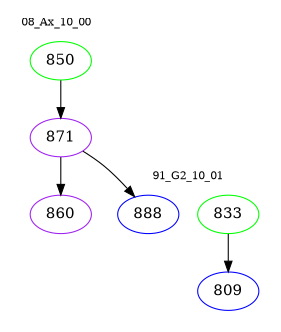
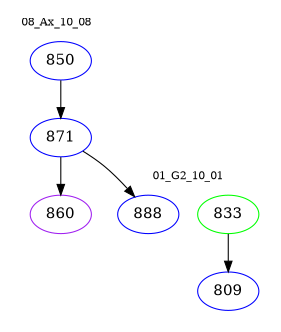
cluster "08_Ax_10_00": label "08_Ax_10_00" -> "08_Ax_10_08"
node "850": color green -> blue
node "871": color purple -> blue
cluster "91_G2_10_01": label "91_G2_10_01" -> "01_G2_10_01"
